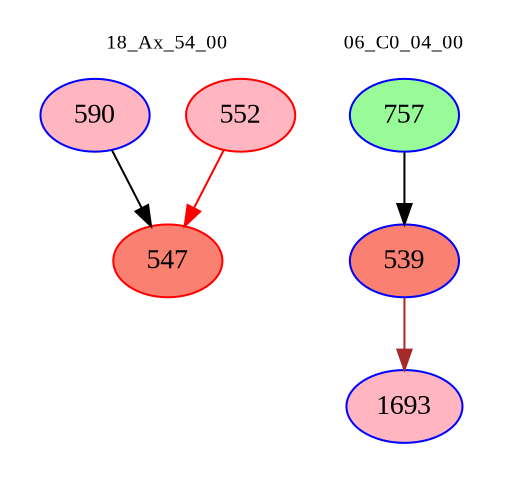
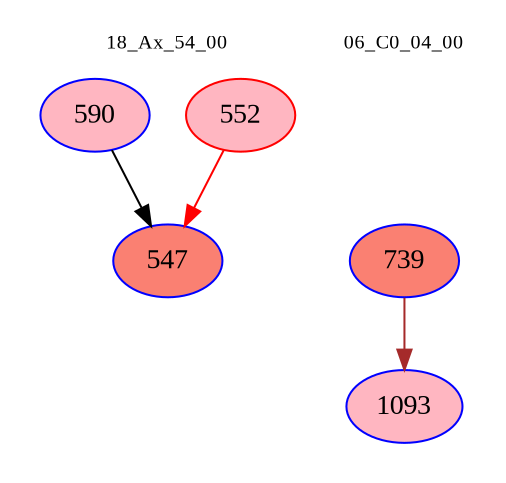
node "757": removed
node "547": color red -> blue
node "539": label "539" -> "739"
node "1693": label "1693" -> "1093"
